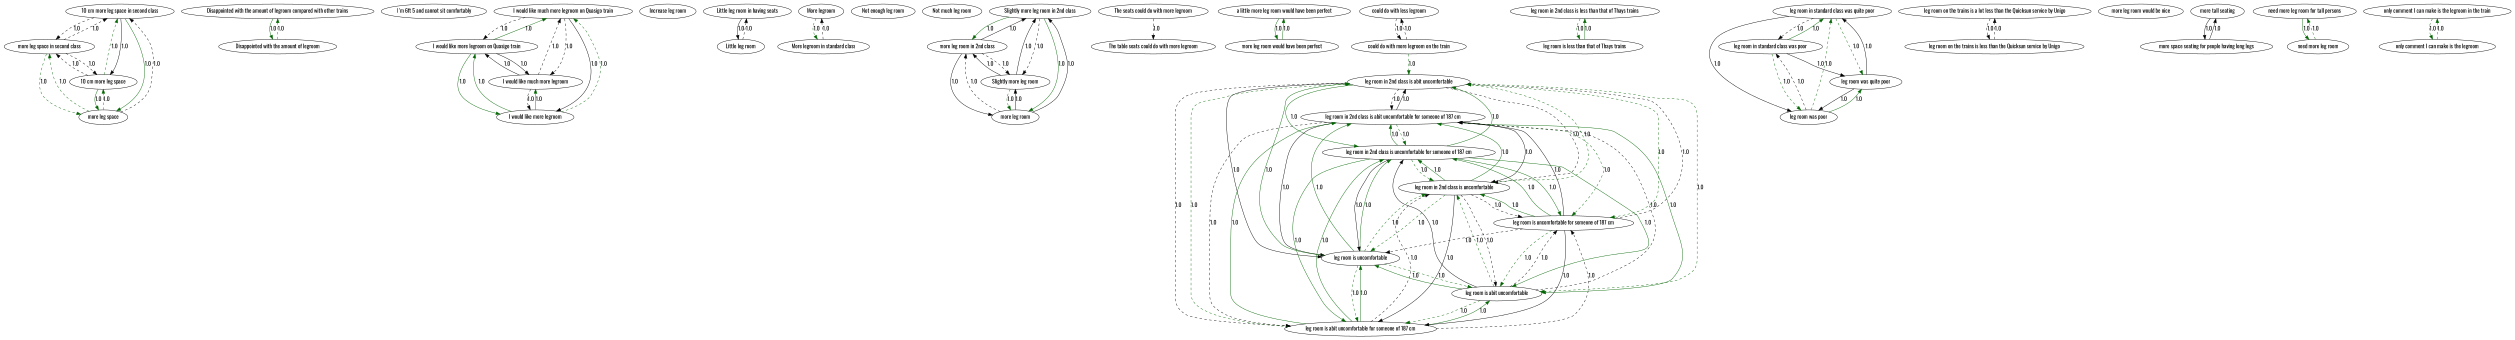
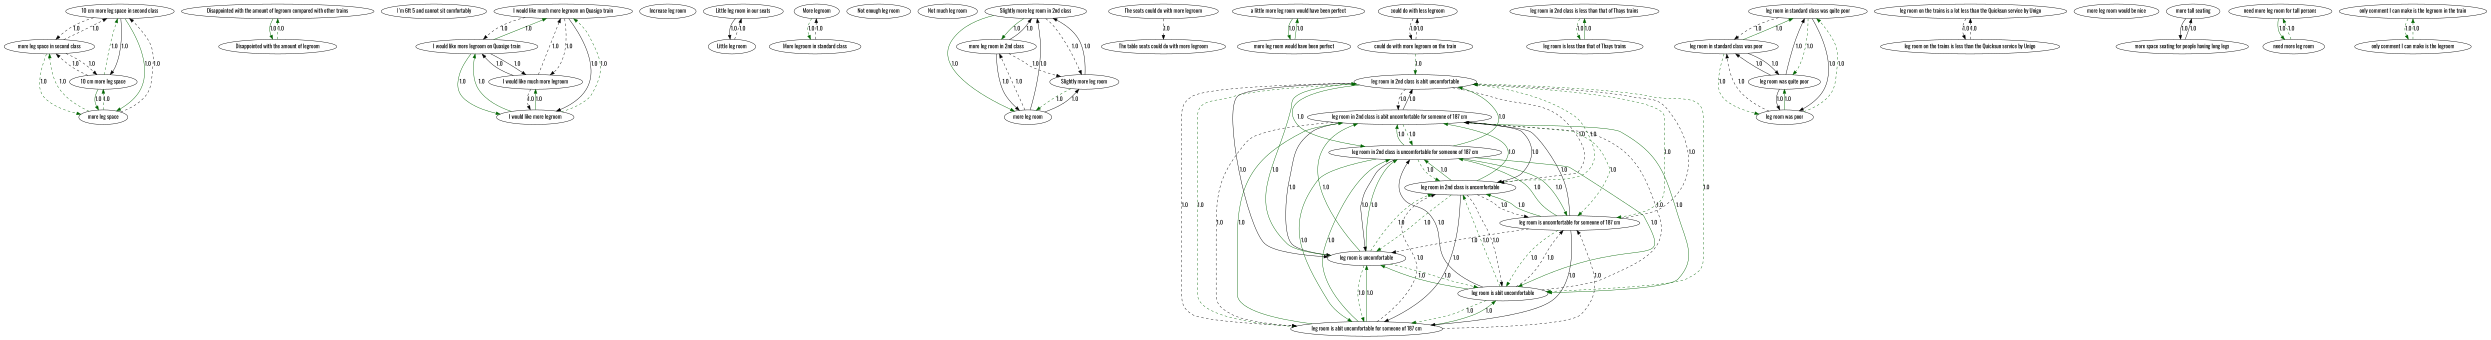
node "Little leg room in having seats": label "Little leg room in having seats" -> "Little leg room in our seats"
edge "leg room was quite poor" -> "leg room in standard class was poor": added, label "1.0"
edge "Slightly more leg room" -> "more leg room in 2nd class": removed, label "1.0"
